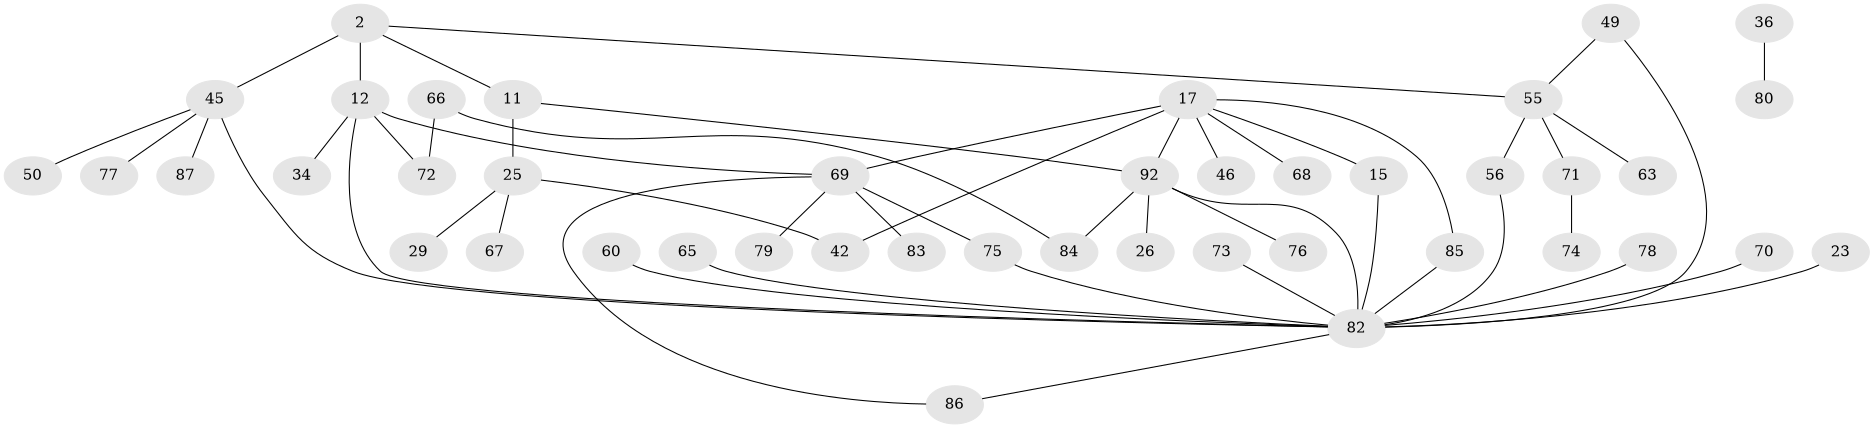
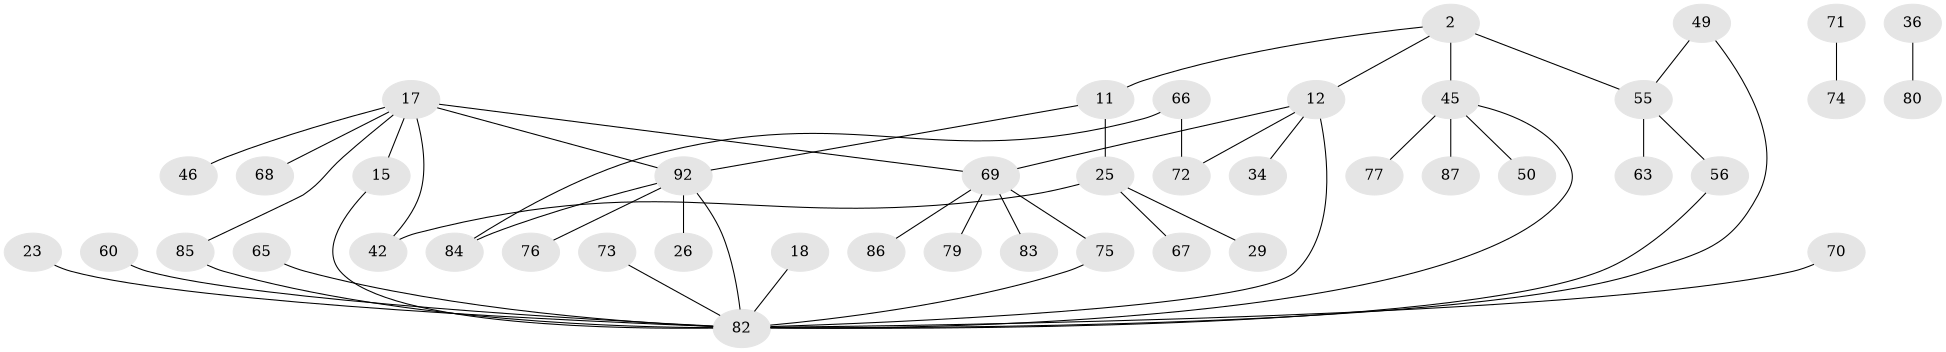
edge "55" -- "71": removed
node "78": label "78" -> "18"
edge "82" -- "86": removed
